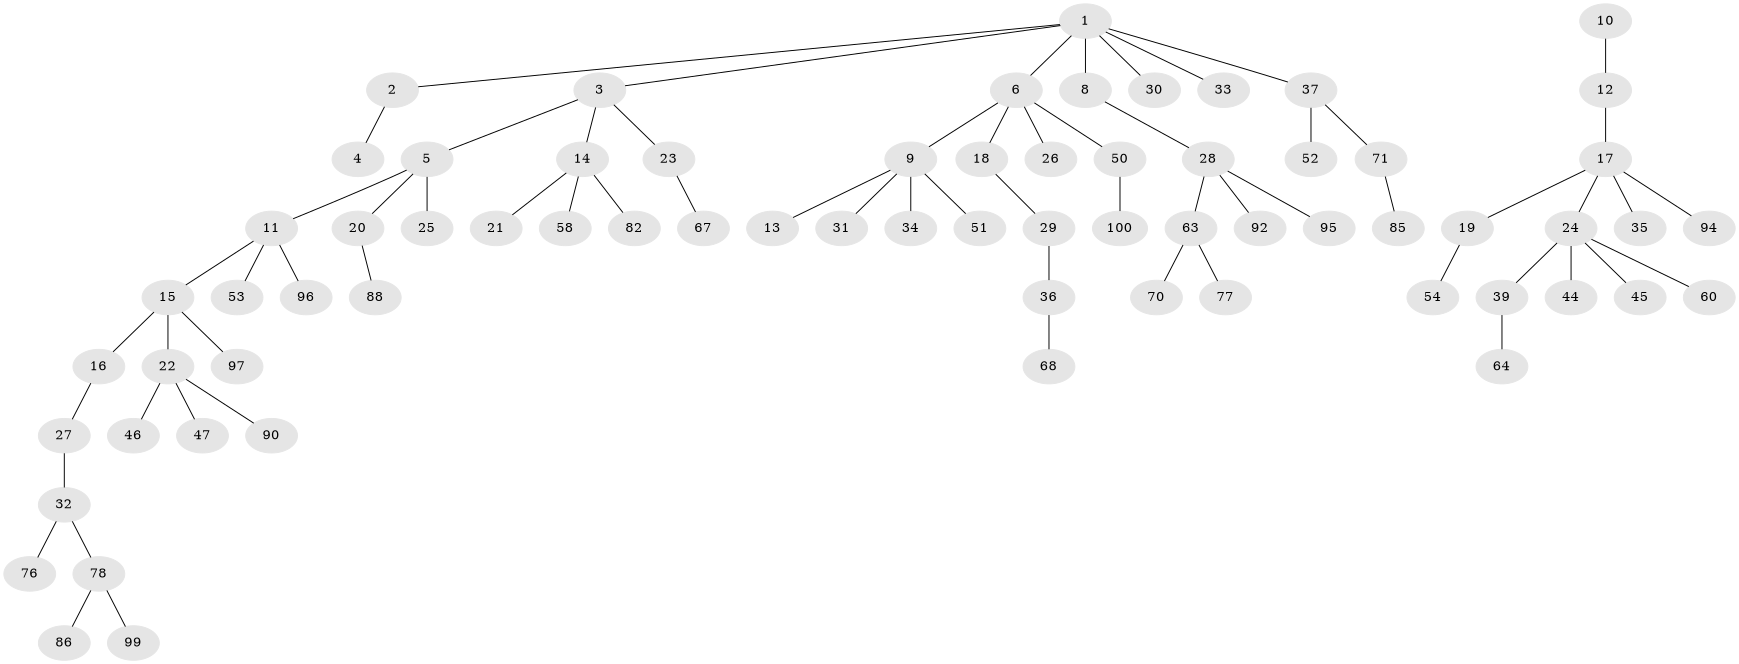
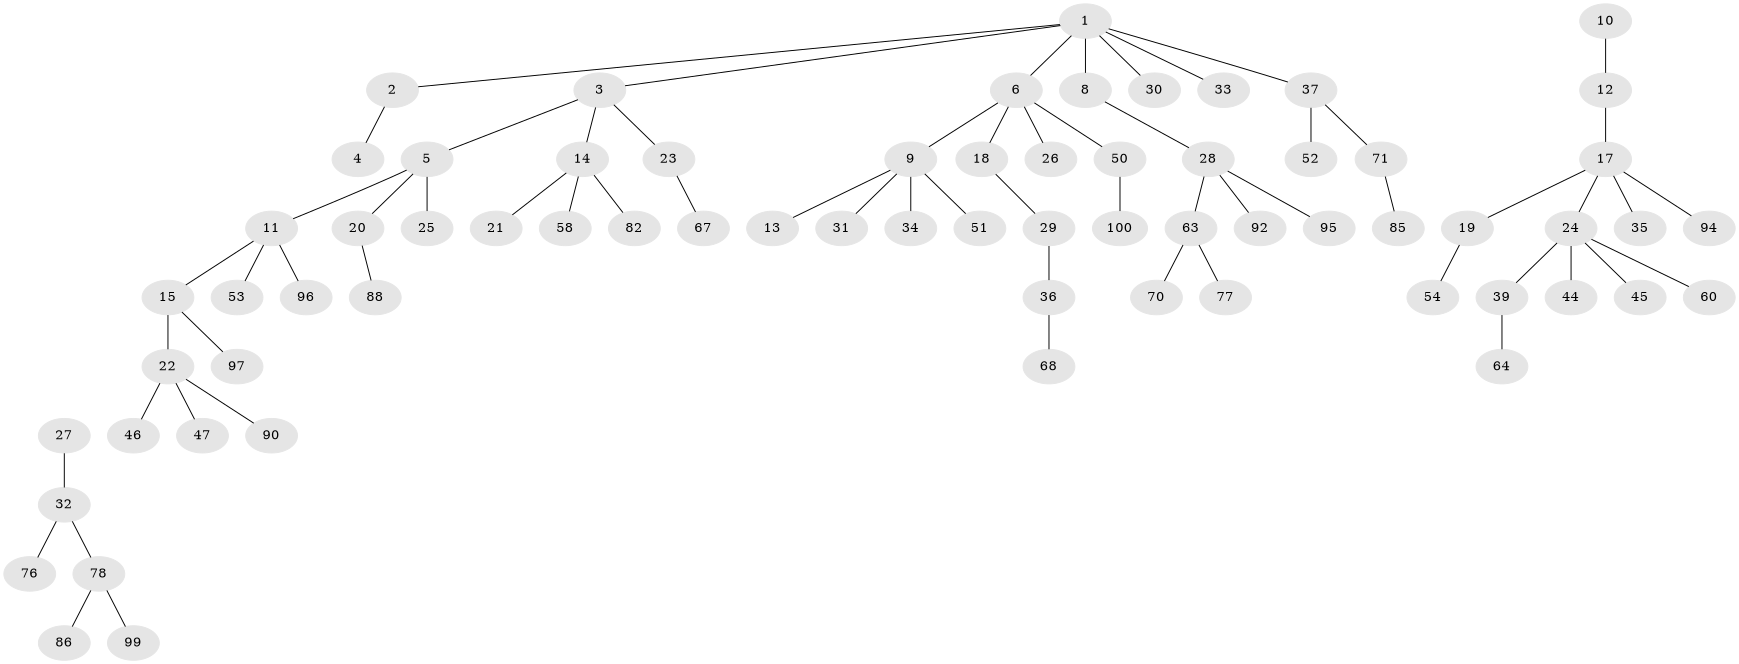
node "16": removed
